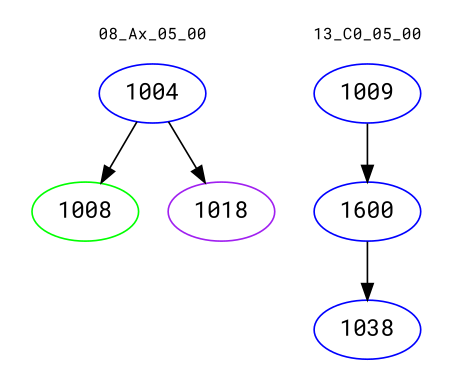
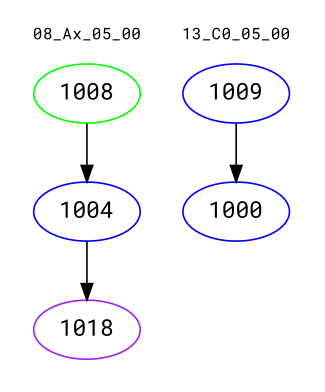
edge "1004" -> "1008": reversed
node "1600": label "1600" -> "1000"
node "1038": removed
